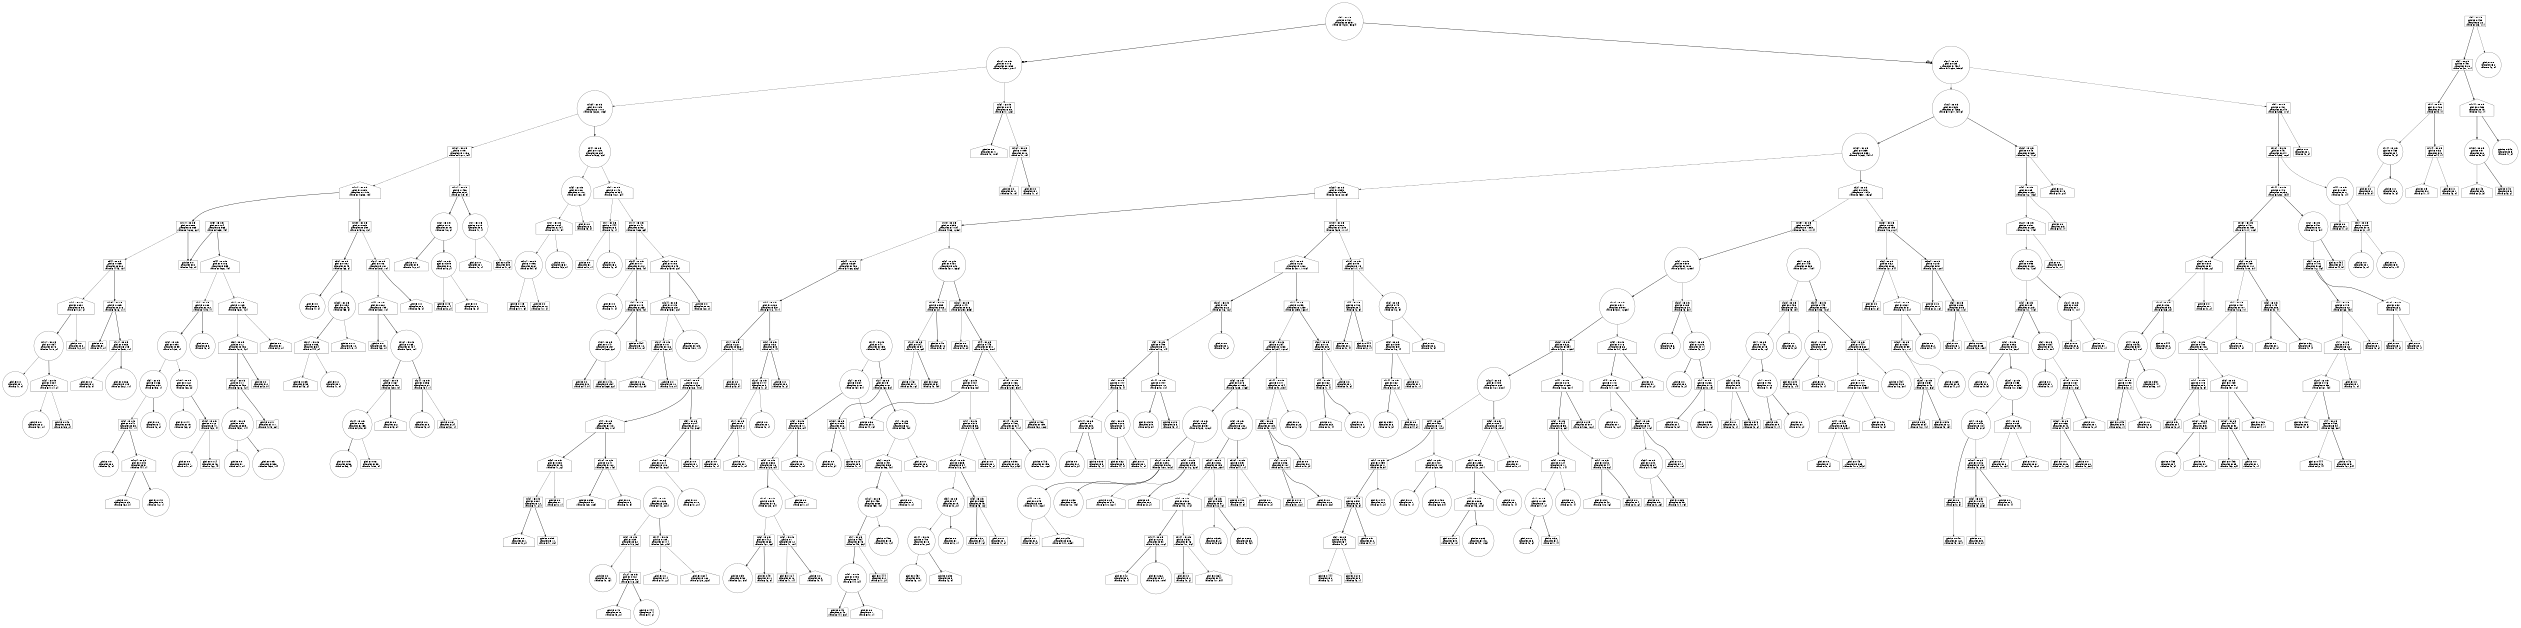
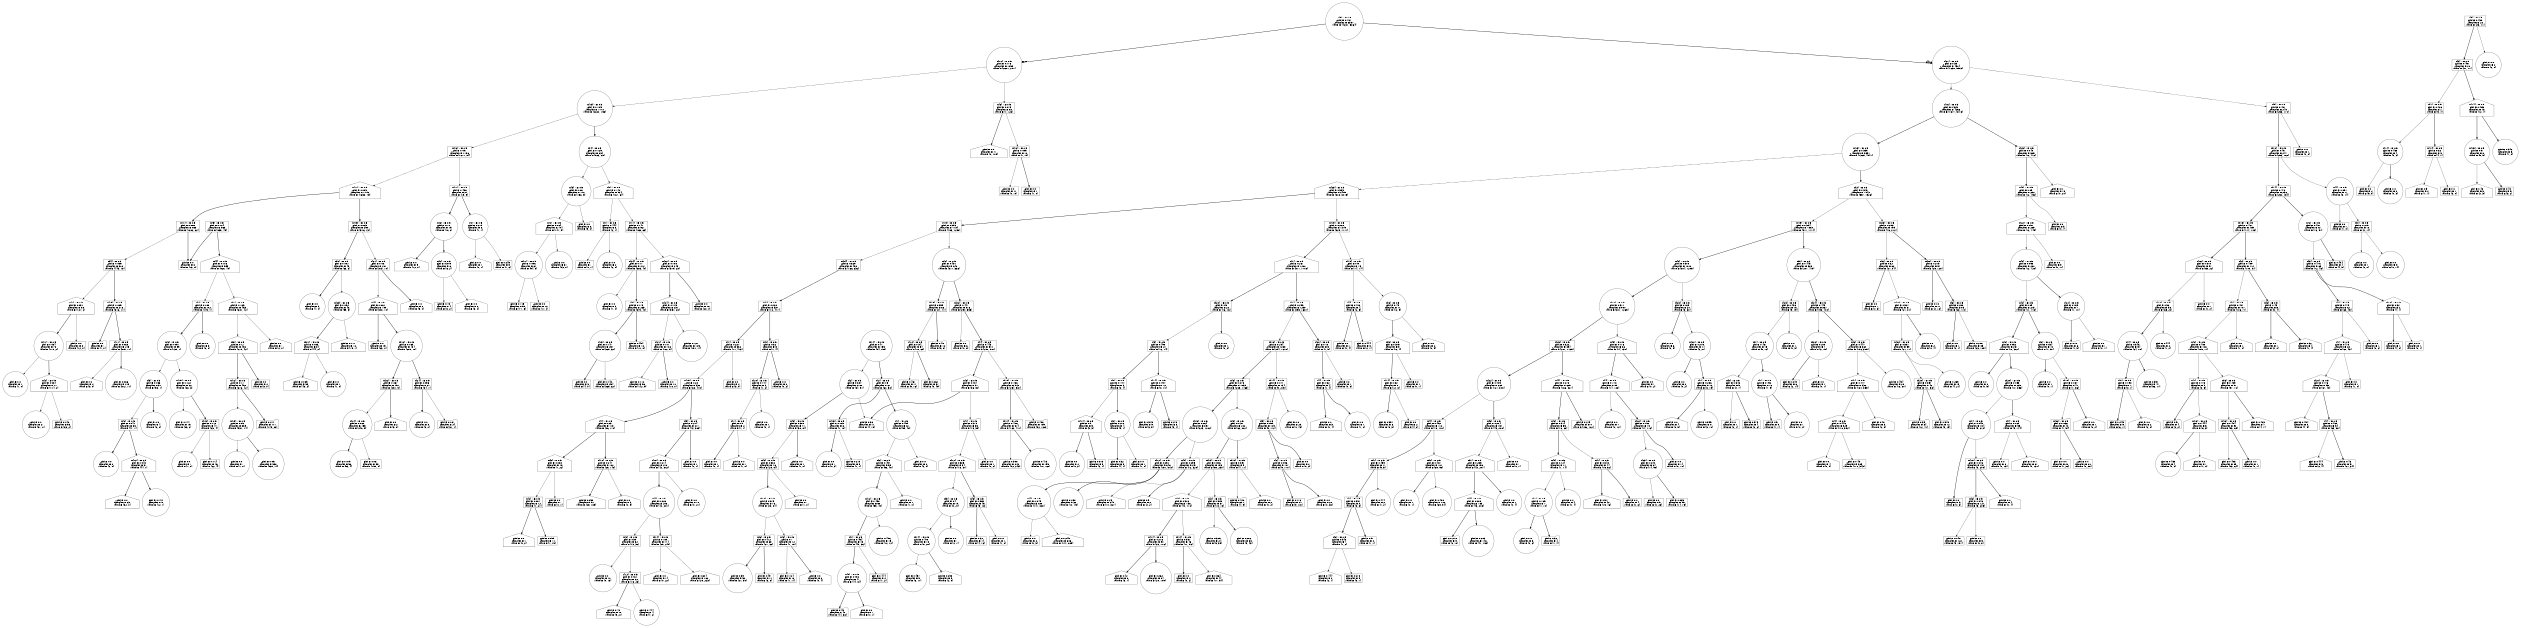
edge "X[3] <= 0.5 gini = 0.451 samples = 20 value = [21, 11]" -> "X[1] <= 0.5 gini = 0.426 samples = 7 value = [9, 4]": style bold -> solid
edge "X[19] <= 0.5 gini = 0.354 samples = 1383 value = [511, 1714]" -> "X[0] <= 0.5 gini = 0.443 samples = 383 value = [207, 419]": added
edge "X[18] <= 0.5 gini = 0.214 samples = 216 value = [42, 302]" -> "X[4] <= 0.5 gini = 0.226 samples = 206 value = [42, 281]": added
edge "gini = 0.0 samples = 3 value = [0, 3]" -> "gini = 0.048 samples = 122 value = [5, 197]": now "X[6] <= 0.5 gini = 0.046 samples = 127 value = [5, 205]" -> "gini = 0.048 samples = 122 value = [5, 197]"
edge "X[12] <= 0.5 gini = 0.461 samples = 22 value = [13, 23]" -> "gini = 0.444 samples = 4 value = [4, 2]": style bold -> solid
